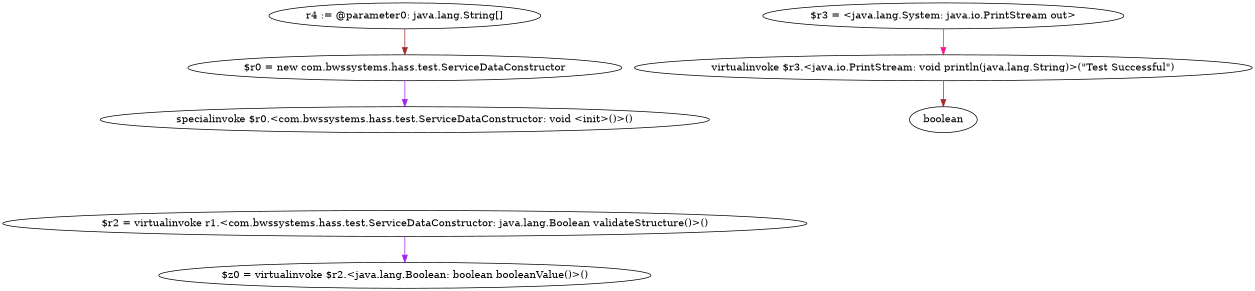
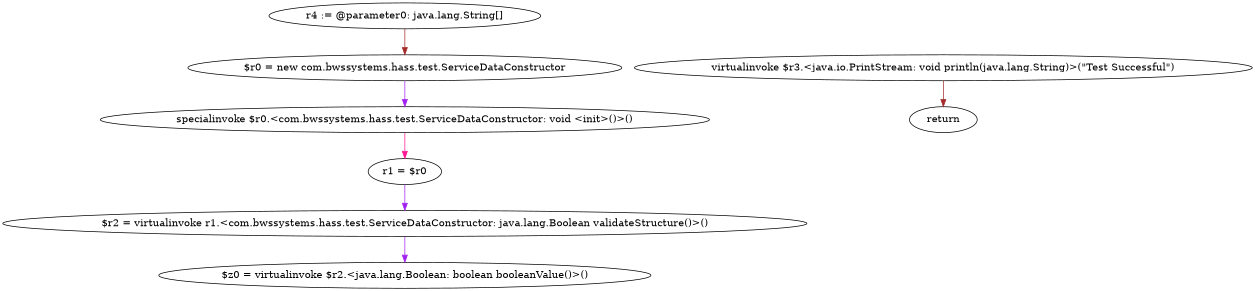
node "$r3 = <java.lang.System: java.io.PrintStream out>": removed
node "boolean": label "boolean" -> "return"
node "r1 = $r0": added
